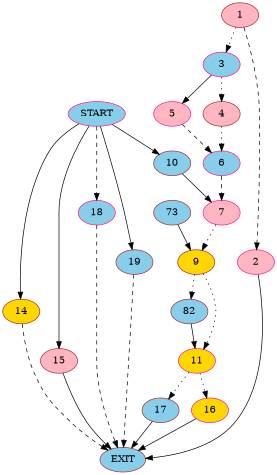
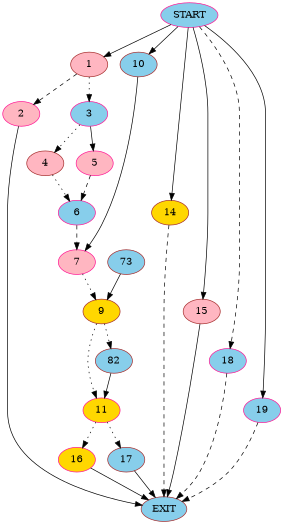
edge "START" -> "1": added
node "19": color brown -> deeppink
